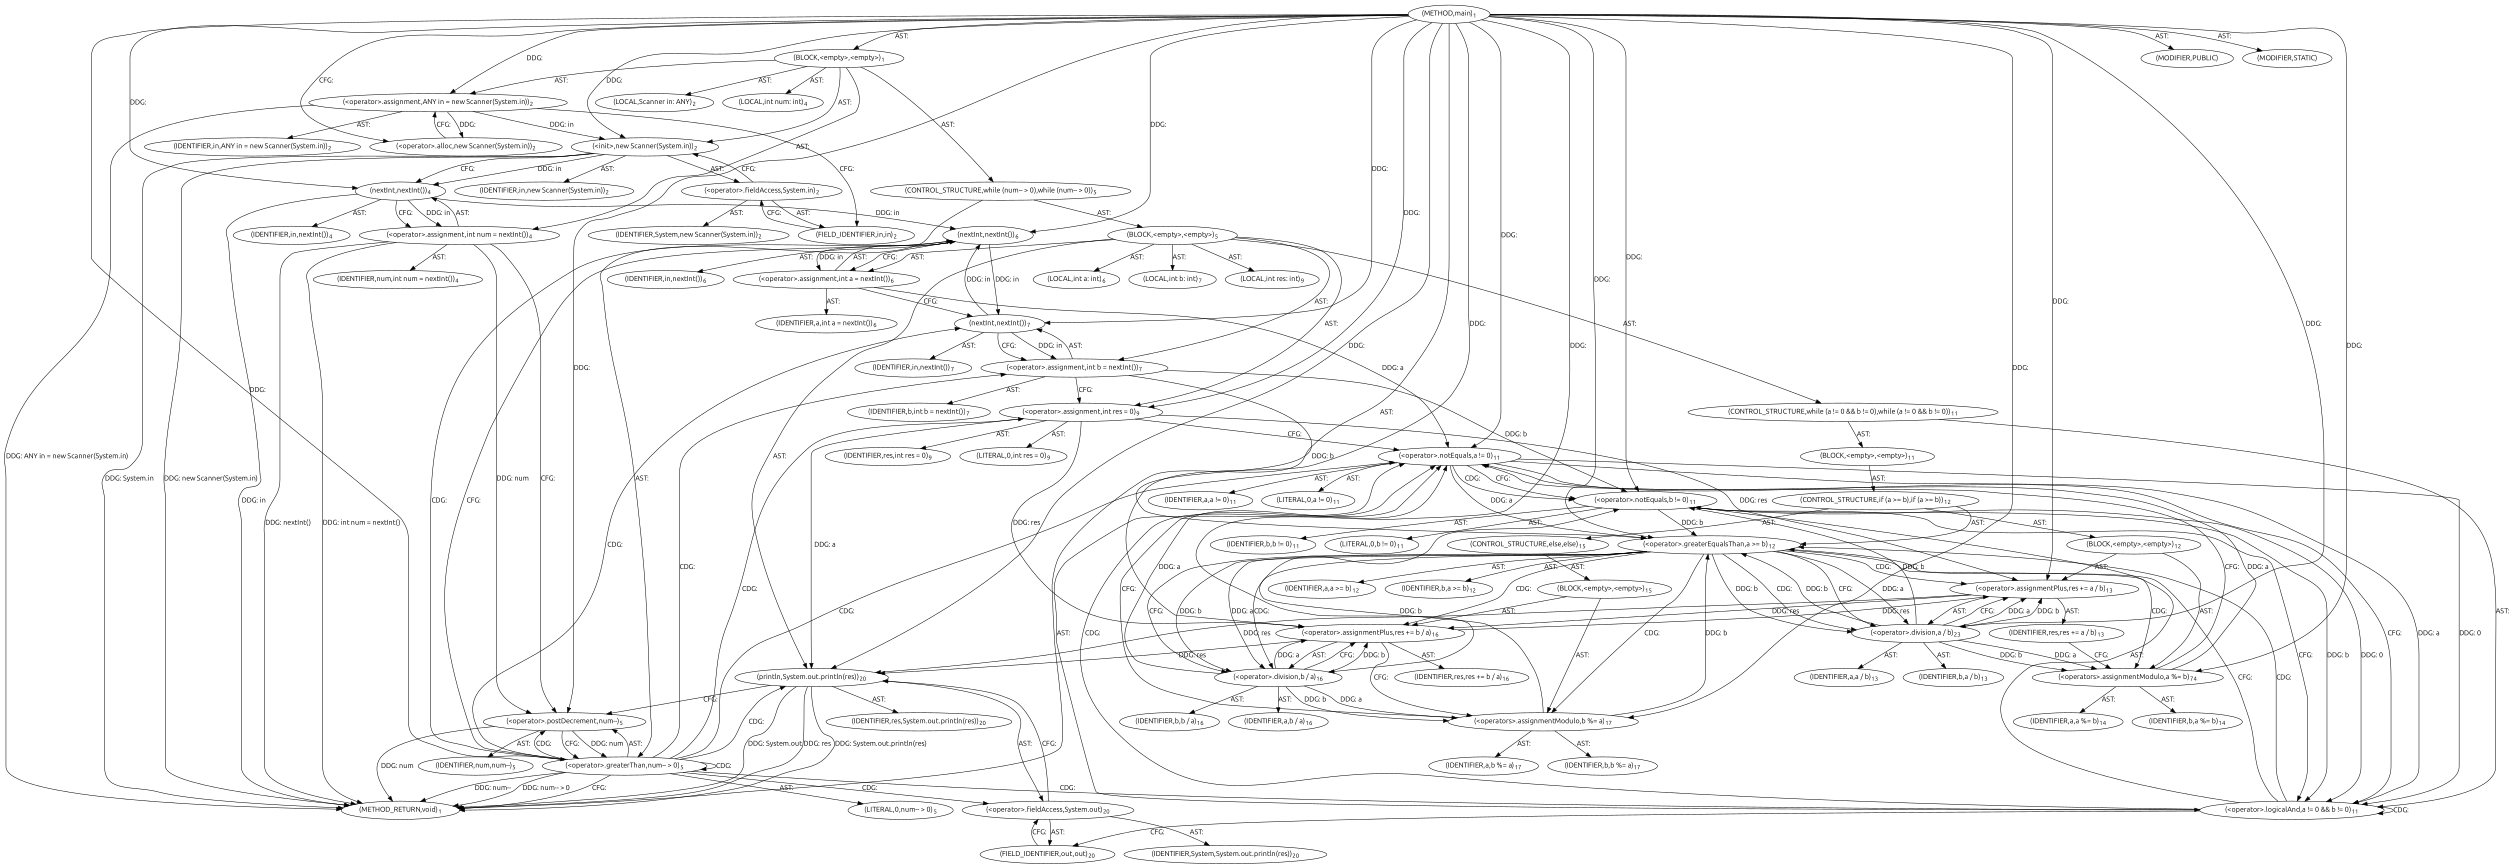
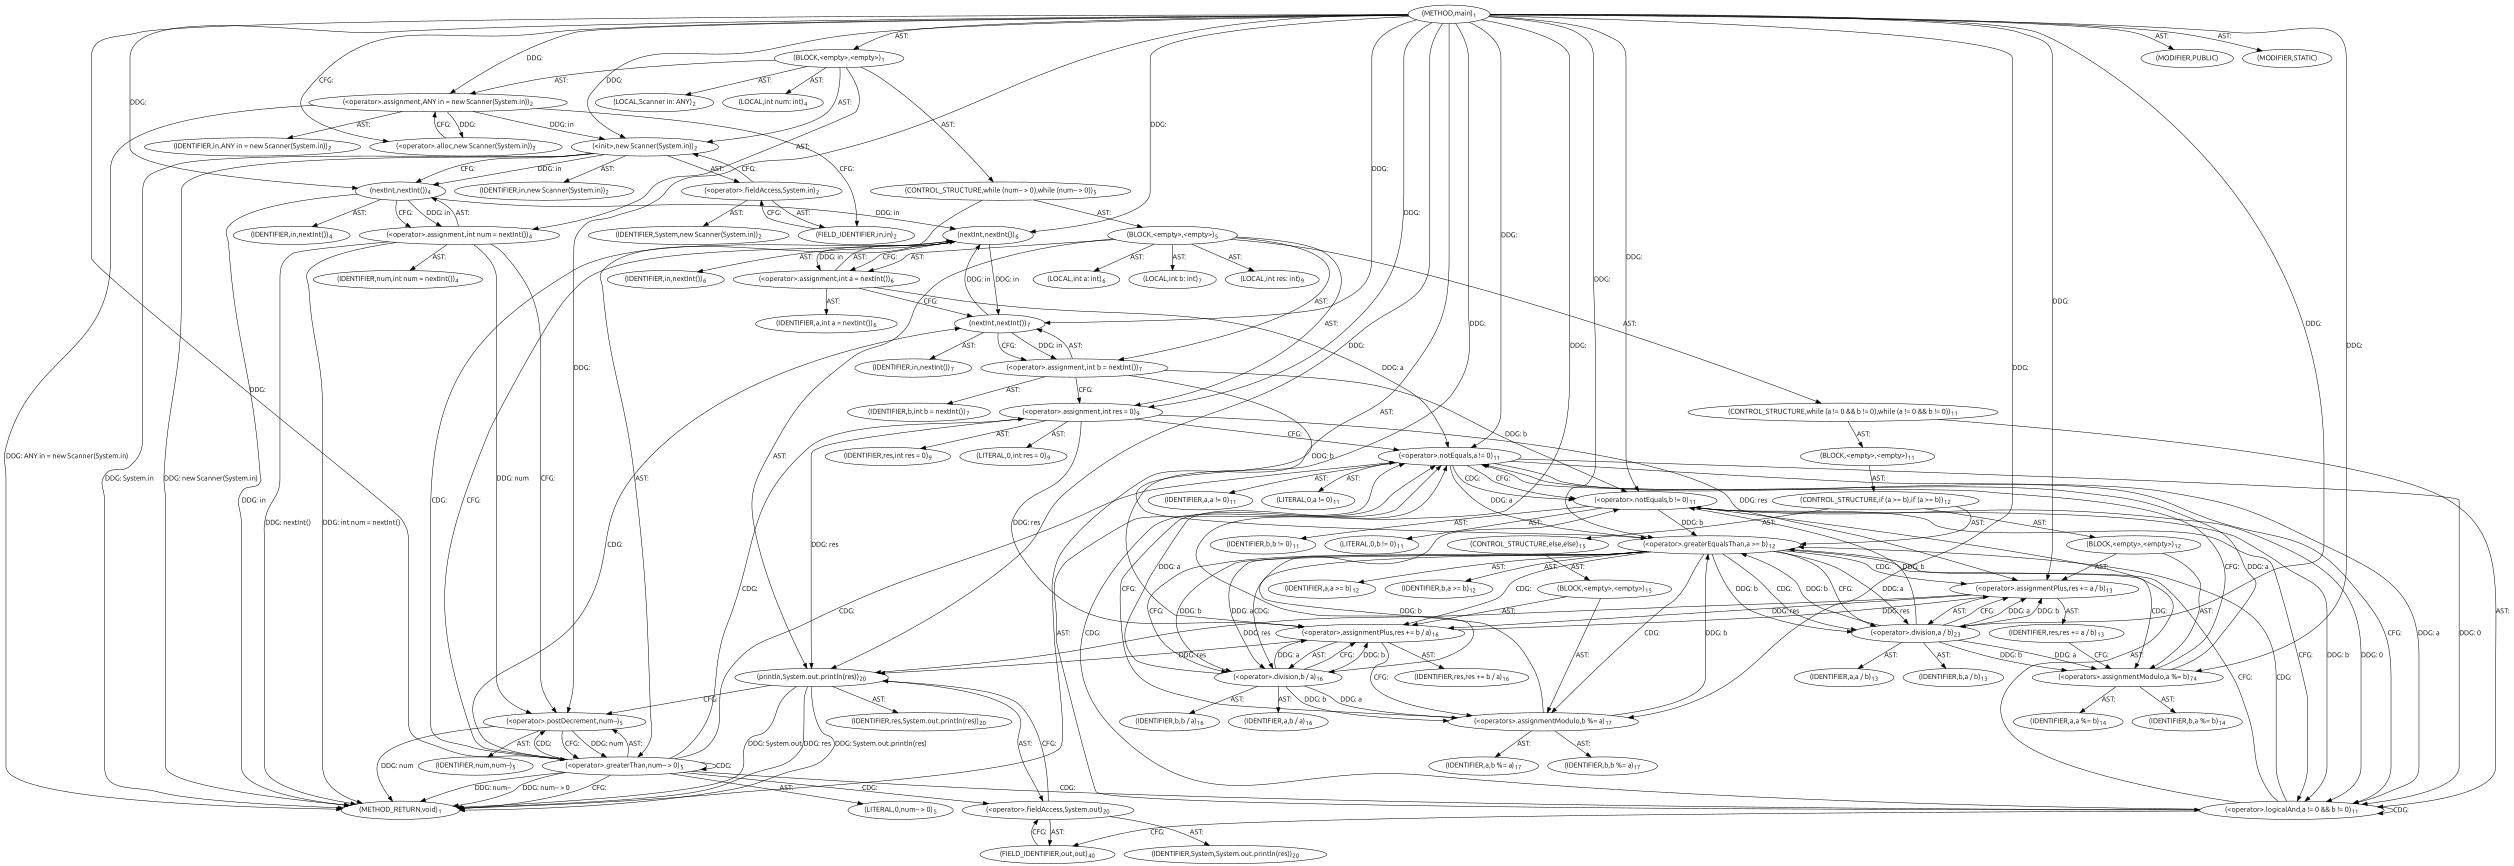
edge "(<operator>.greaterThan,num-- > 0)" -> "(<operator>.assignment,int b = nextInt())": removed, label "CDG:"
edge "(<operator>.assignment,int res = 0)" -> "(println,System.out.println(res))": label "DDG: a" -> "DDG: res"
edge "(<operator>.greaterThan,num-- > 0)" -> "(println,System.out.println(res))": removed, label "CDG:"
node "(FIELD_IDENTIFIER,out,out)": text "20" -> "40"
